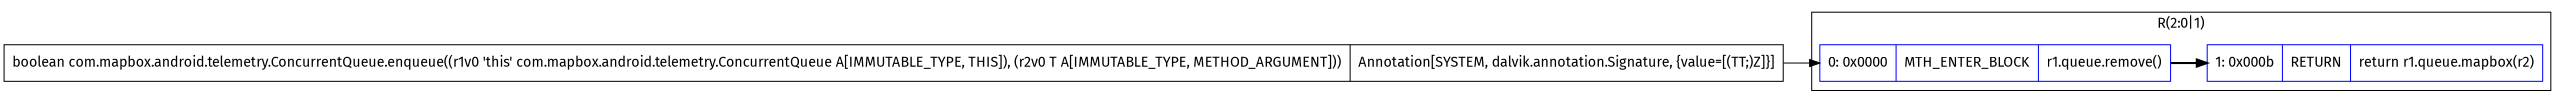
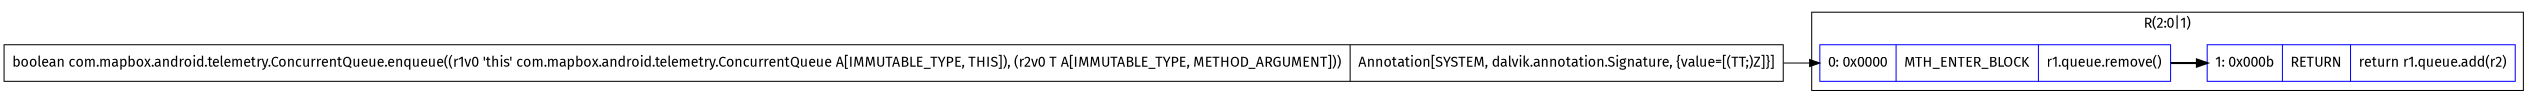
node "1: 0x000b": text "return r1.queue.mapbox(r2)" -> "return r1.queue.add(r2)"
